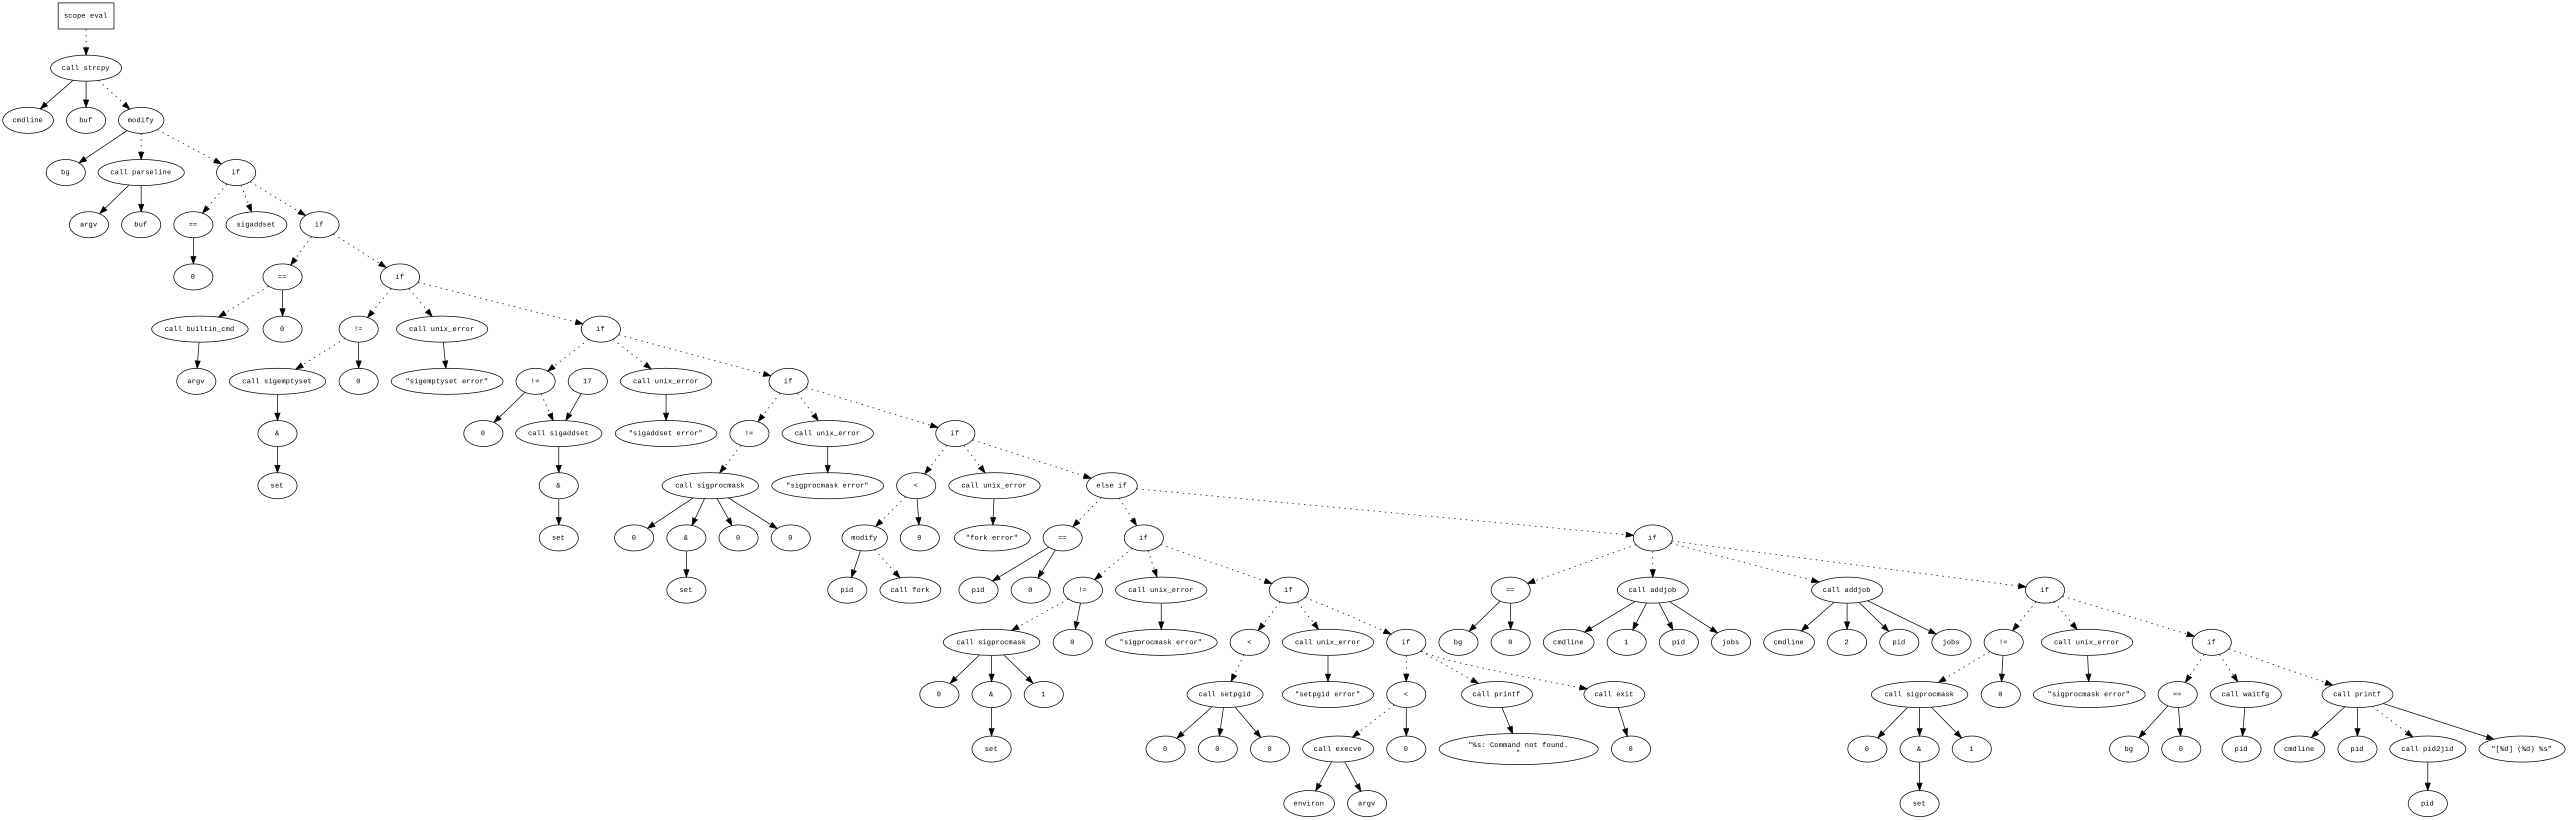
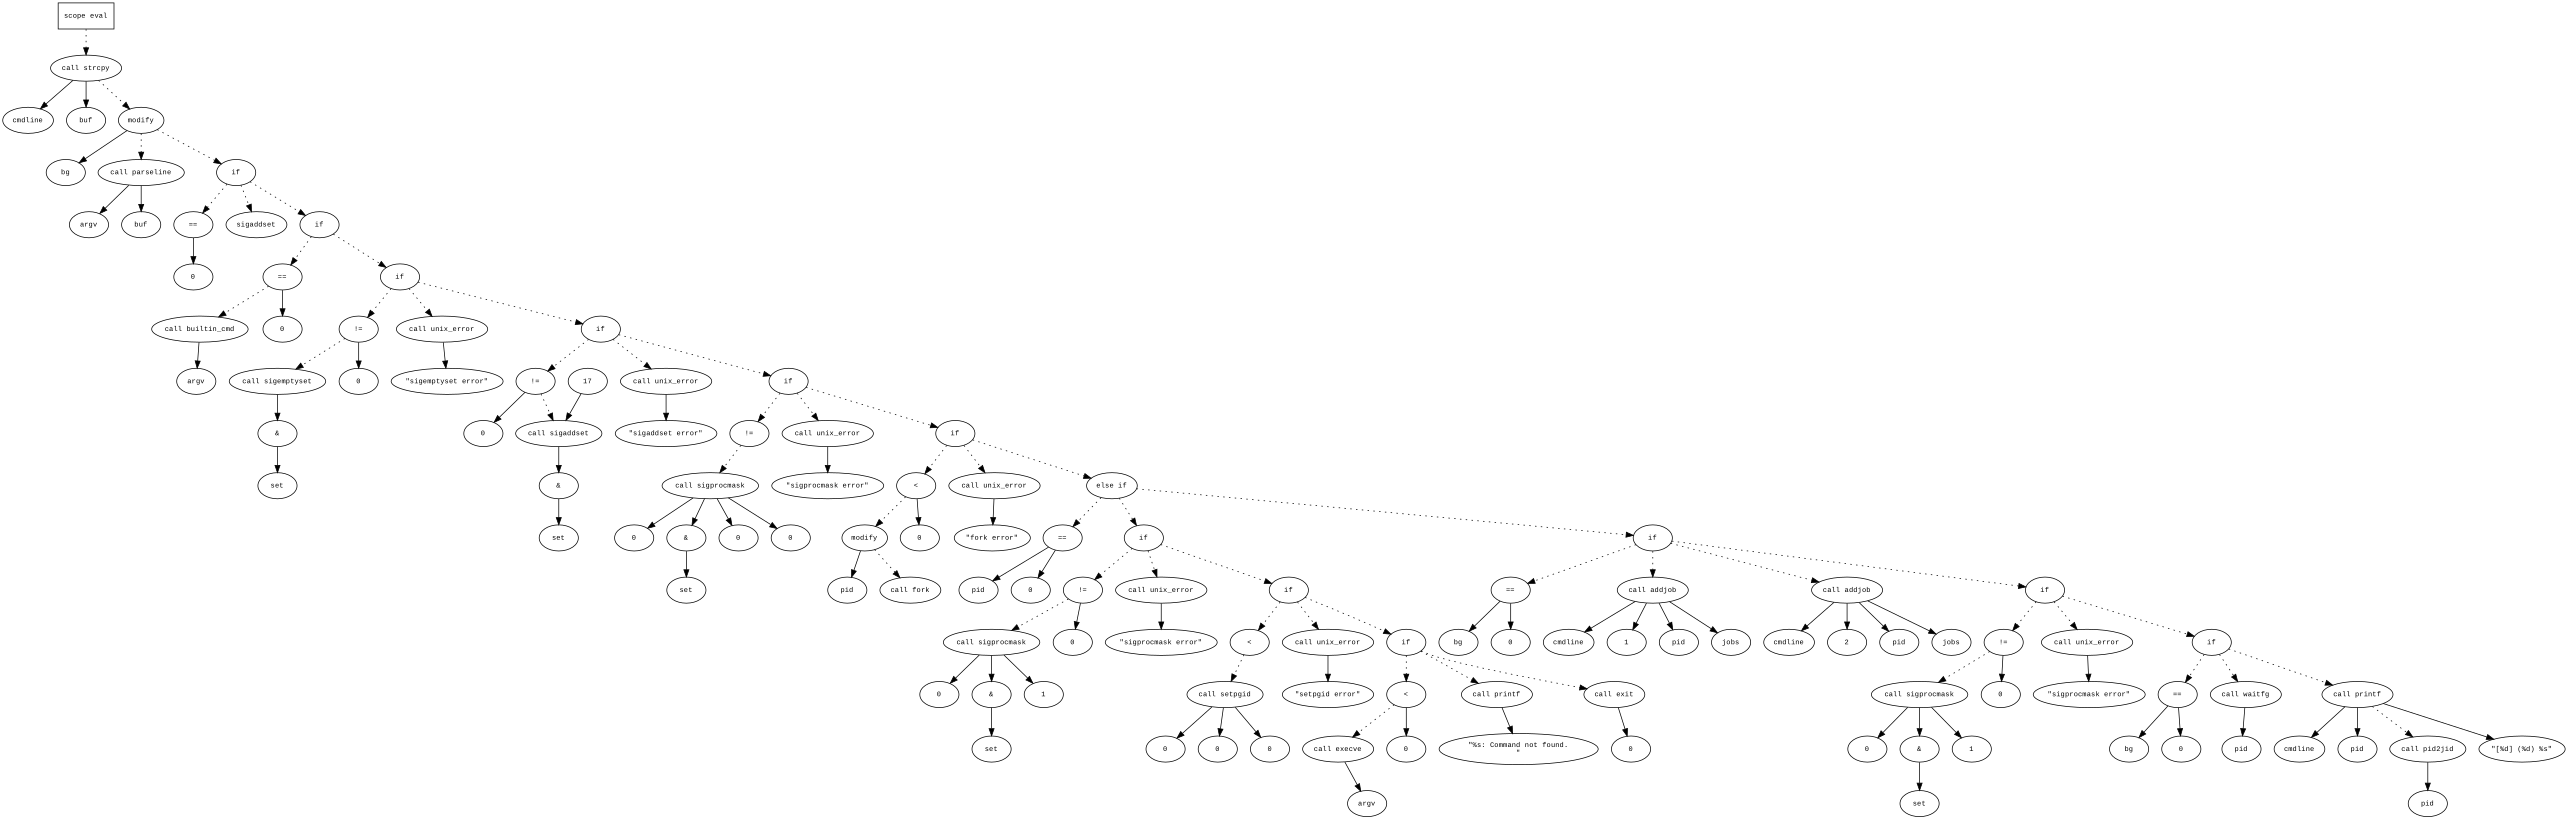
node "environ": removed
